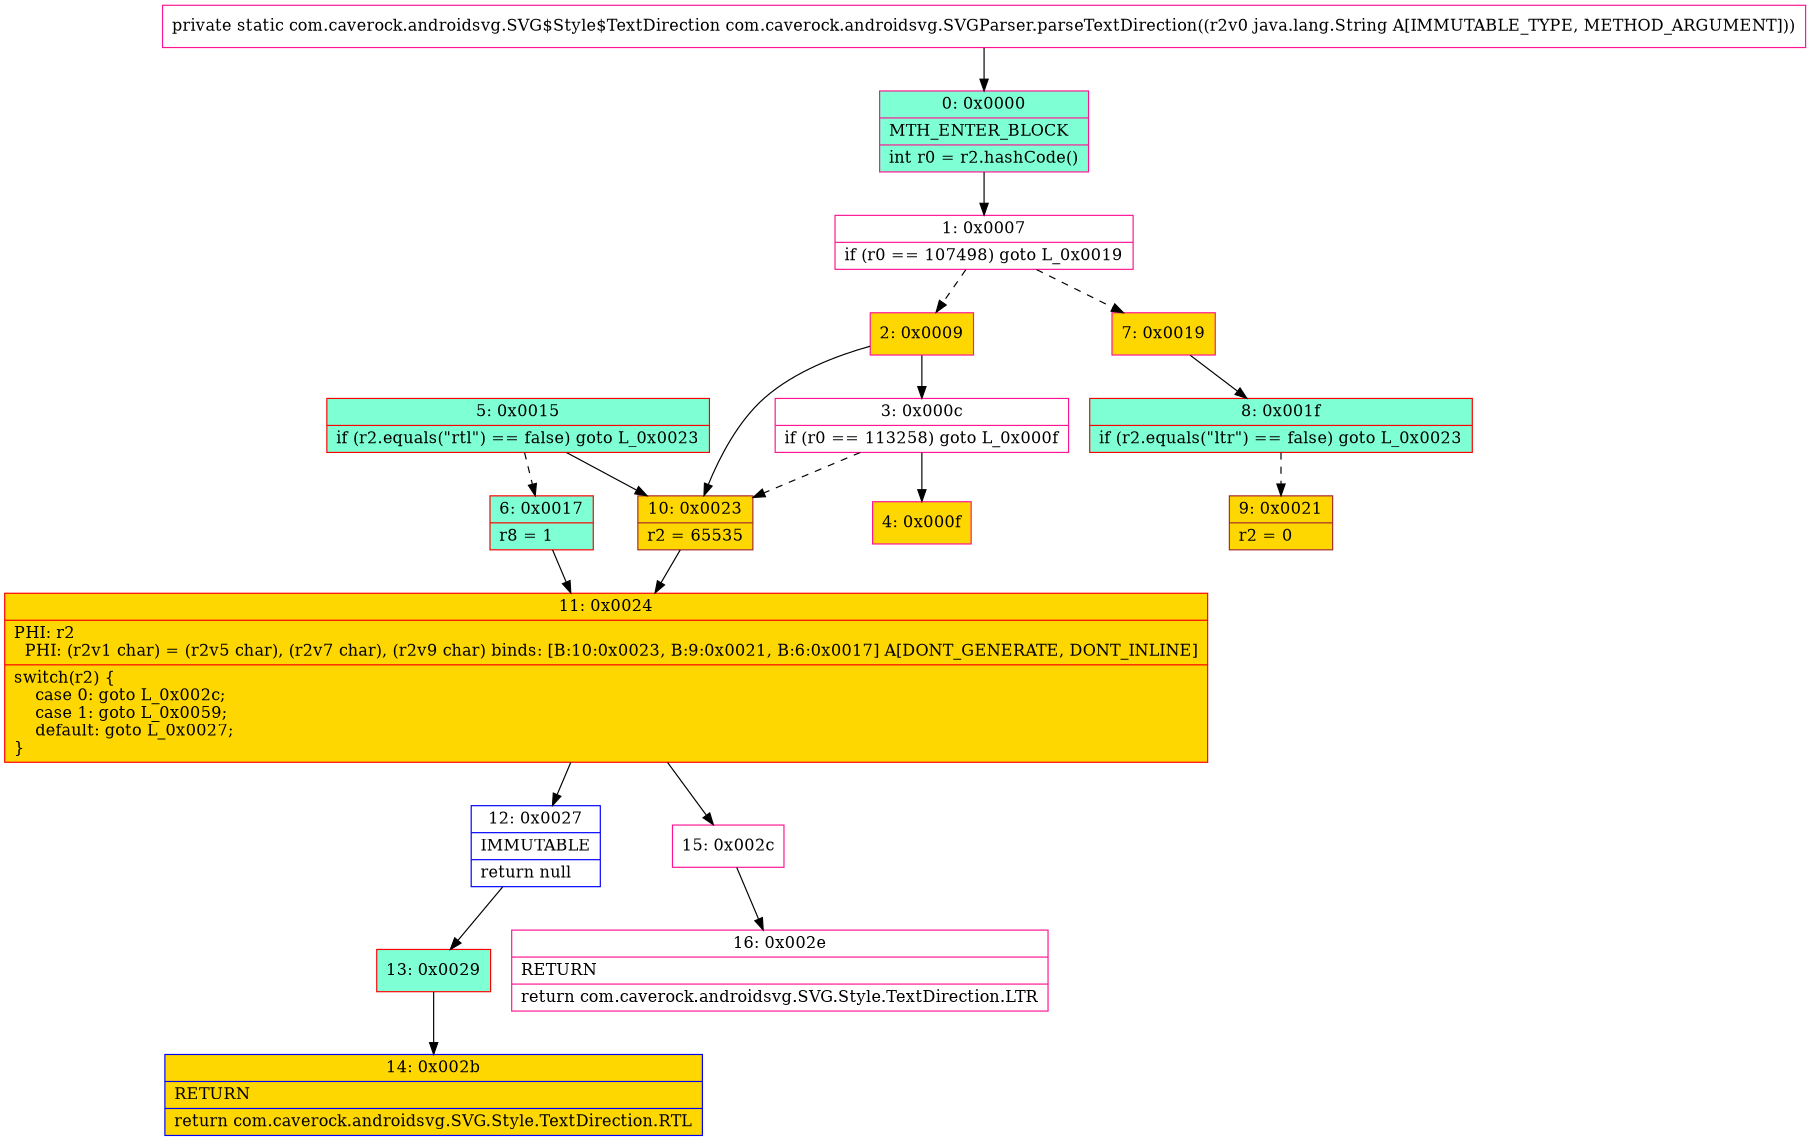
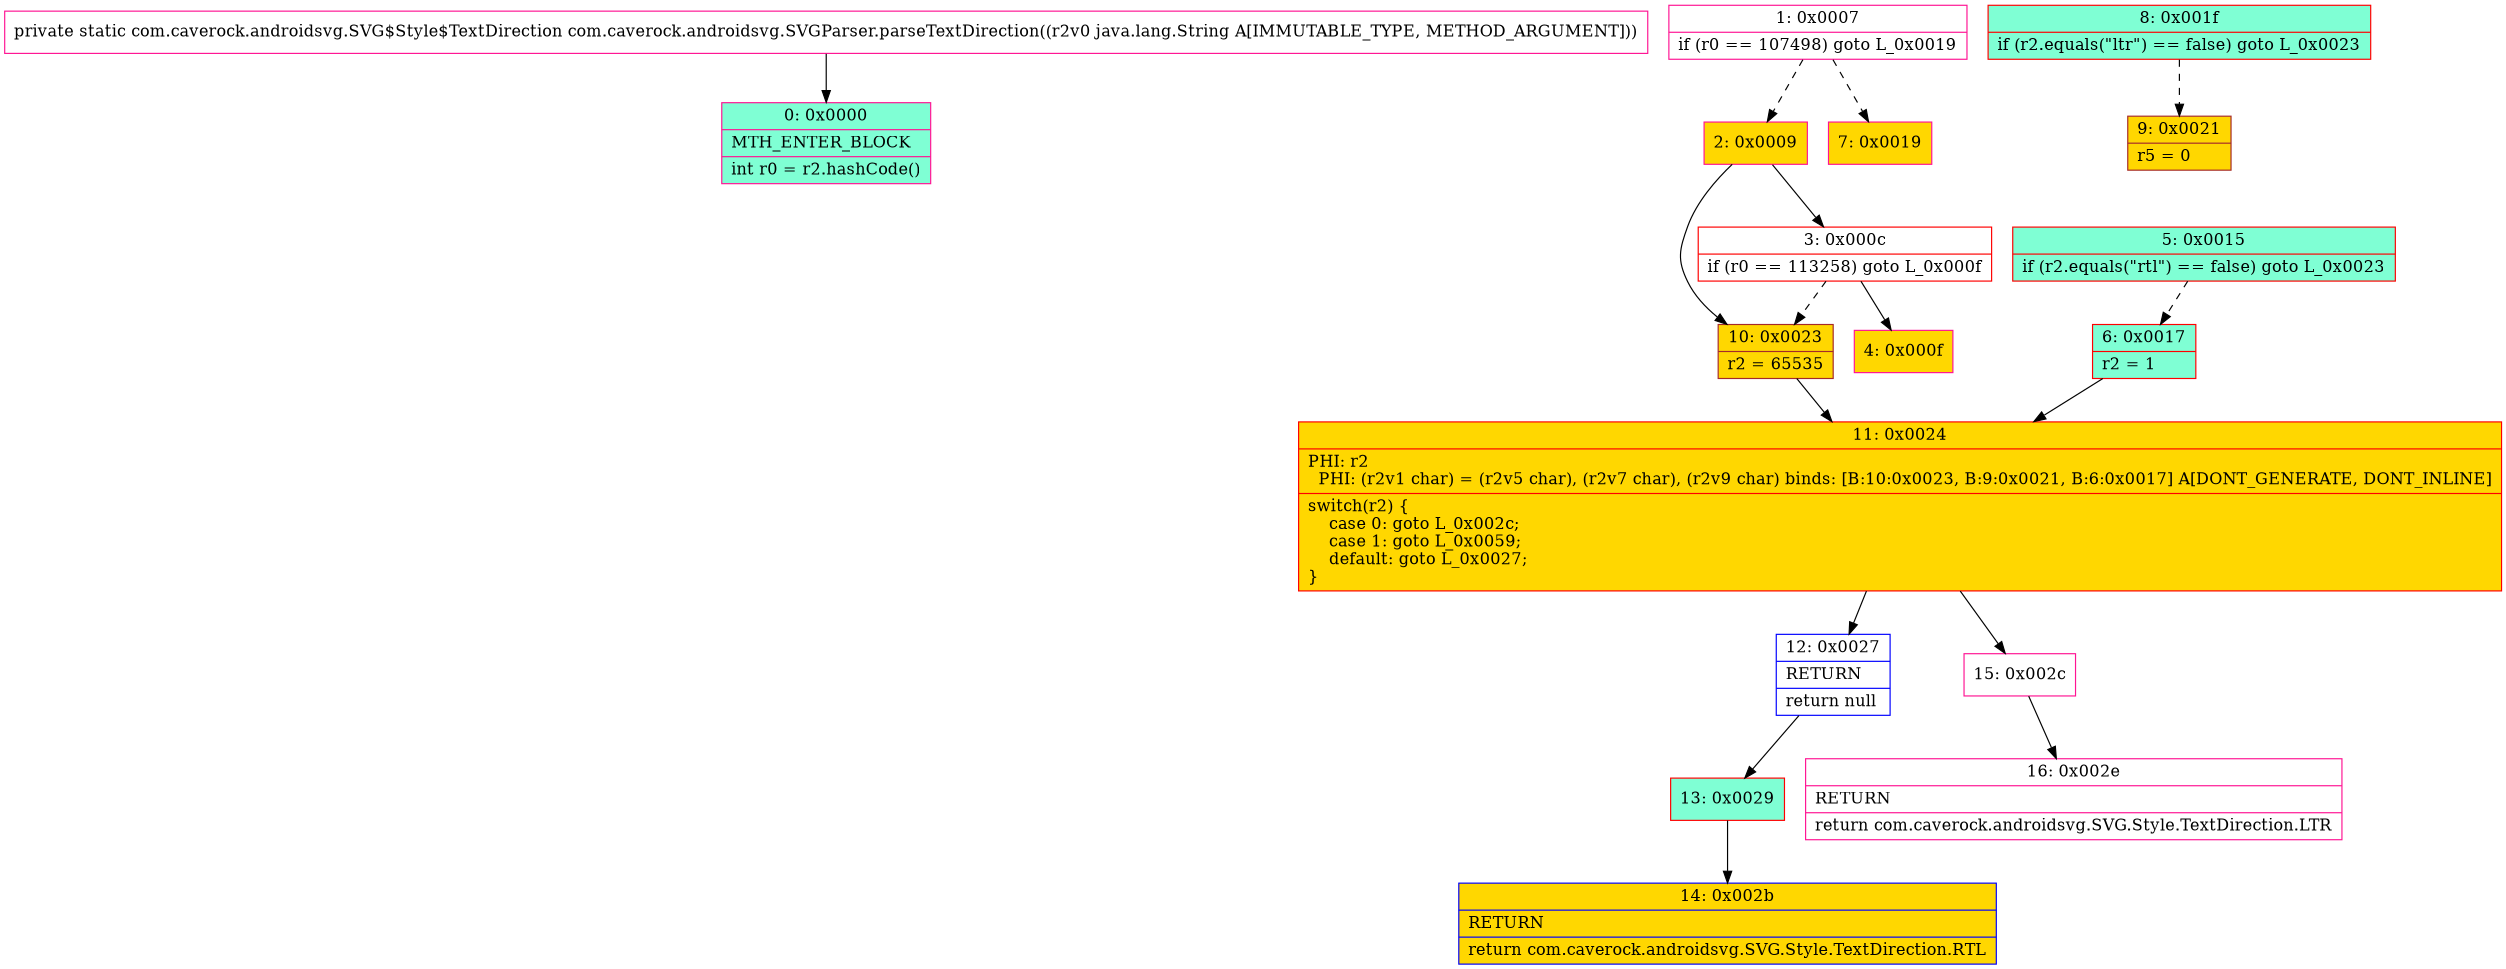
edge "0: 0x0000" -> "1: 0x0007": removed
edge "7: 0x0019" -> "8: 0x001f": removed
node "3: 0x000c": color deeppink -> red
edge "5: 0x0015" -> "10: 0x0023": removed
node "6: 0x0017": text "r8 = 1" -> "r2 = 1"
node "9: 0x0021": text "r2 = 0" -> "r5 = 0"
node "12: 0x0027": text "IMMUTABLE" -> "RETURN"
